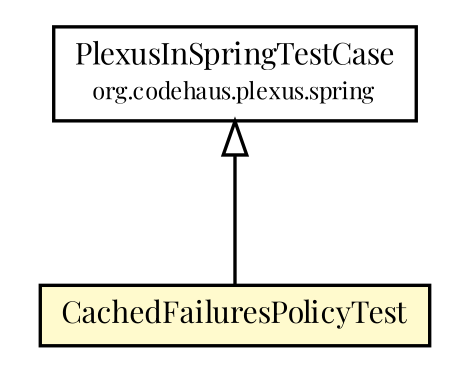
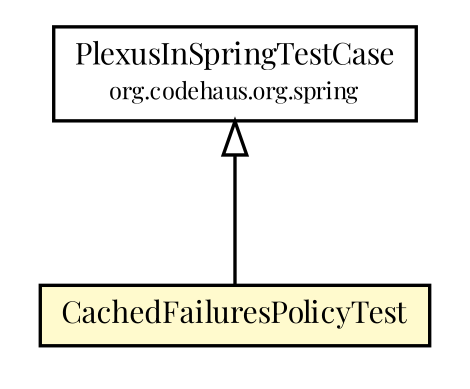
node "PlexusInSpringTestCase": text "org.codehaus.plexus.spring" -> "org.codehaus.org.spring"
